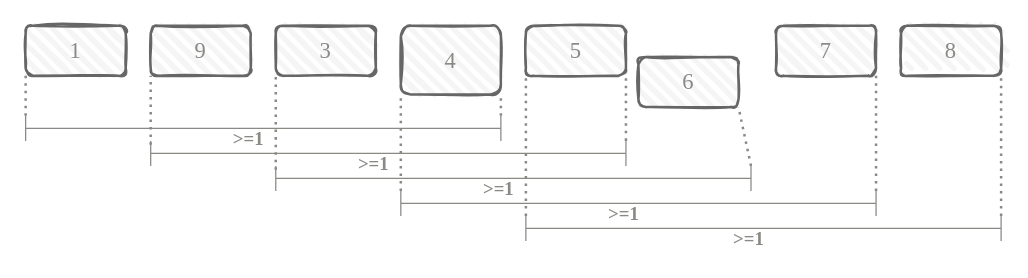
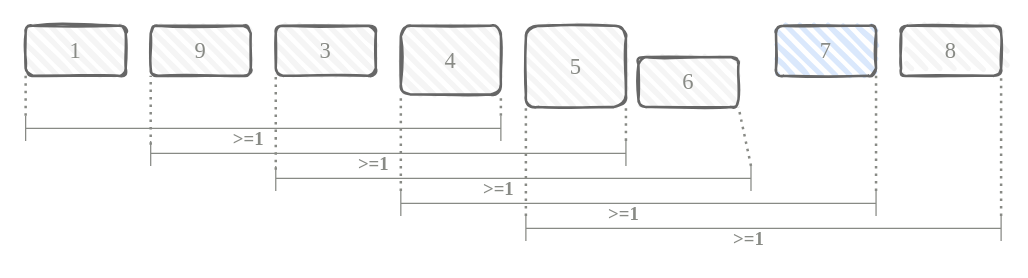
node "5": size 100x50 -> 100x81
node "7": fillcolor #f5f5f5 -> #dae8fc
